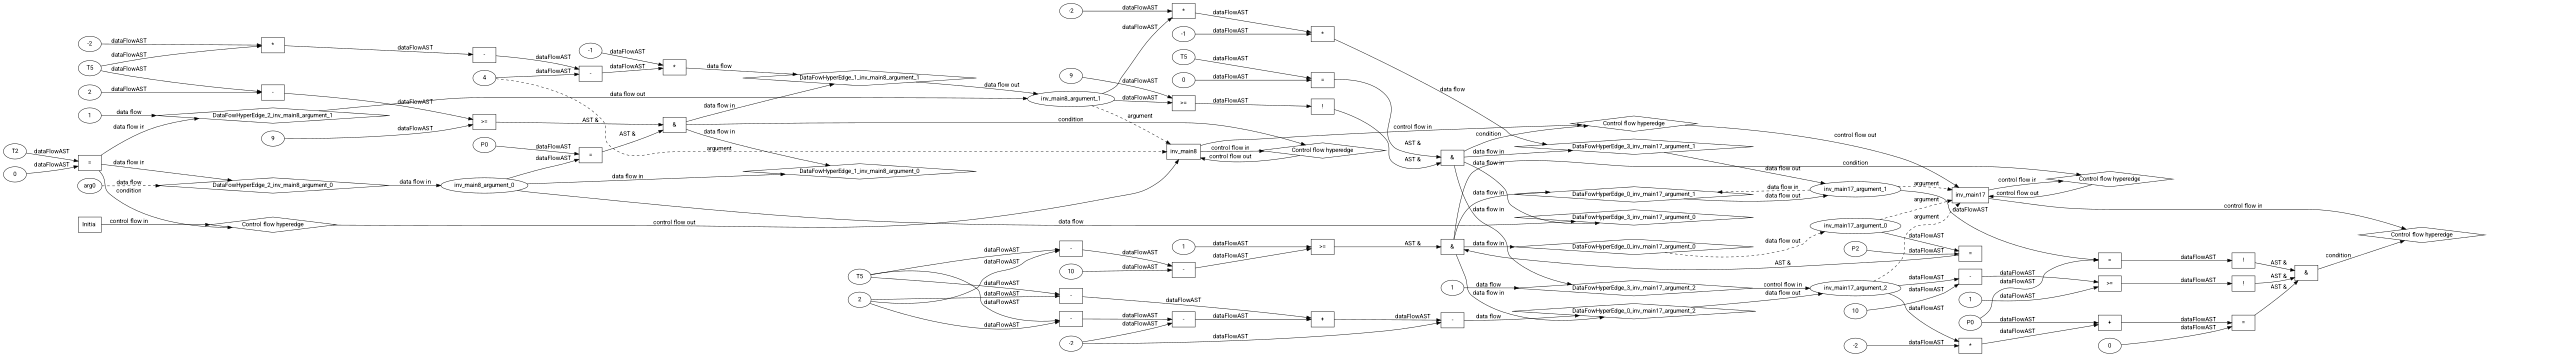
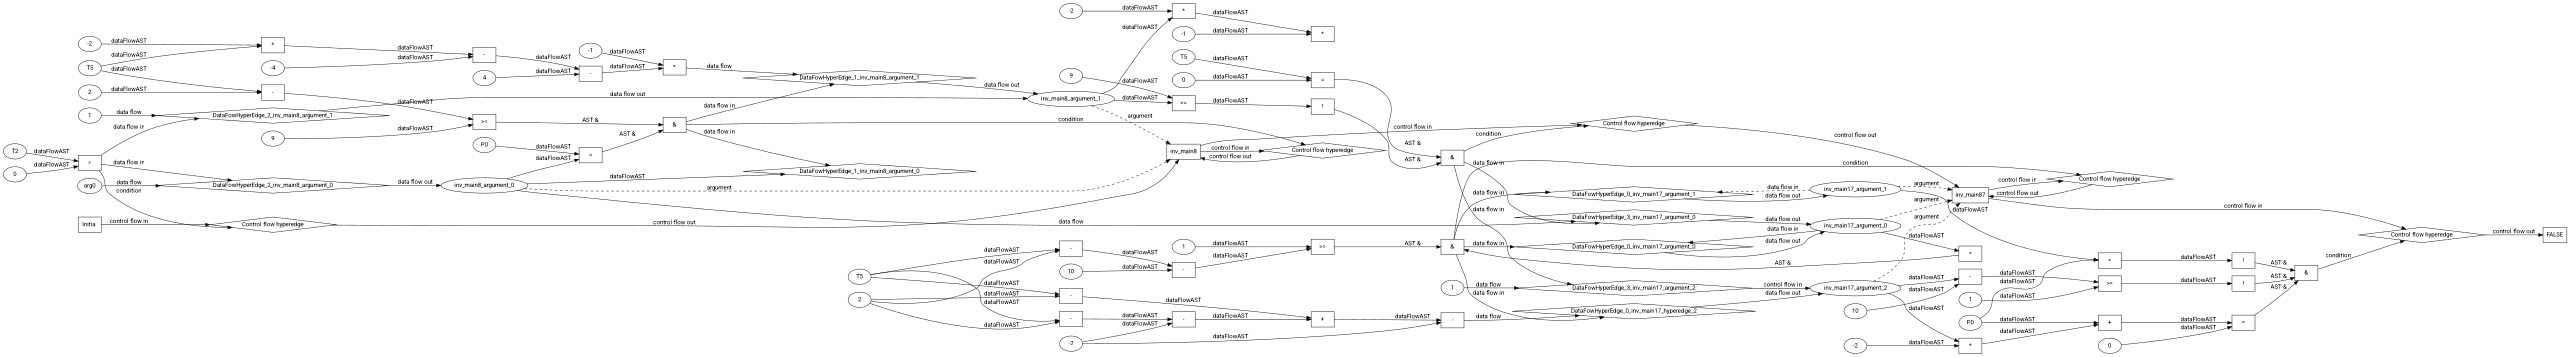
node "-4": added
node "DataFowHyperEdge_3_inv_main17_argument_1": removed
edge "4" -> "inv_main8": now "inv_main8_argument_0" -> "inv_main8"
edge "inv_main8_argument_0" -> "DataFowHyperEdge_1_inv_main8_argument_0": label "data flow in" -> "dataFlowAST"
edge "DataFowHyperEdge_2_inv_main8_argument_0" -> "inv_main8_argument_0": label "data flow in" -> "data flow out"
edge "arg0" -> "DataFowHyperEdge_2_inv_main8_argument_0": style dashed -> solid
node "inv_main17": label "inv_main17" -> "inv_main87"
edge "DataFowHyperEdge_3_inv_main17_argument_0" -> "inv_main17_argument_0": added, label "data flow out"
node "FALSE": added
edge "inv_main17_argument_0" -> "DataFowHyperEdge_0_inv_main17_argument_0": added, label "data flow in"
node "P2": removed
edge "DataFowHyperEdge_0_inv_main17_argument_0" -> "inv_main17_argument_0": style dashed -> solid
node "DataFowHyperEdge_0_inv_main17_argument_2": label "DataFowHyperEdge_0_inv_main17_argument_2" -> "DataFowHyperEdge_0_inv_main17_hyperedge_2"
